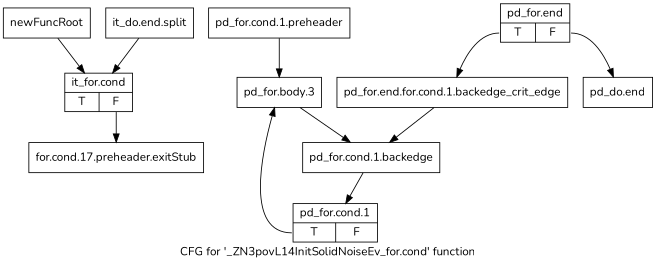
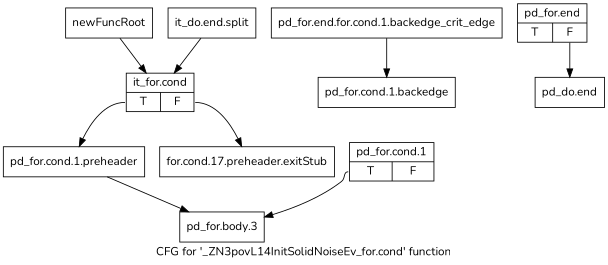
edge "pd_for.end" -> "pd_for.end.for.cond.1.backedge_crit_edge": removed
edge "it_for.cond" -> "pd_for.cond.1.preheader": added
edge "pd_for.body.3" -> "pd_for.cond.1.backedge": removed
edge "pd_for.cond.1.backedge" -> "pd_for.cond.1": removed
